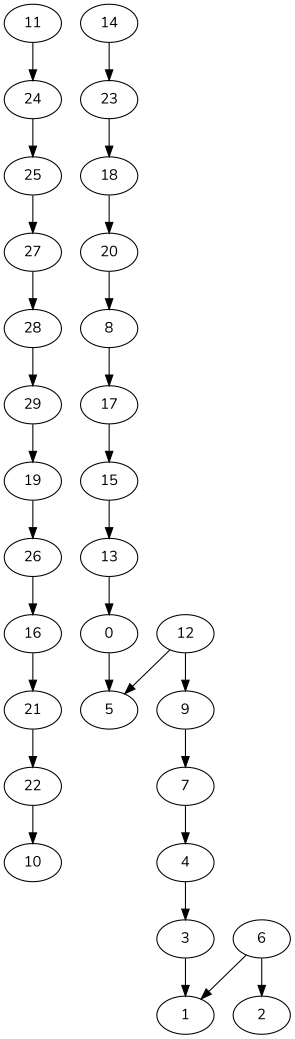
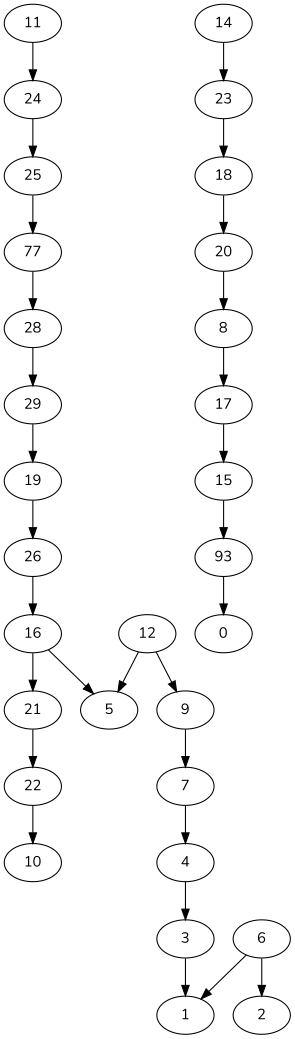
node "27": label "27" -> "77"
node "13": label "13" -> "93"
edge "0" -> "5": now "16" -> "5"
